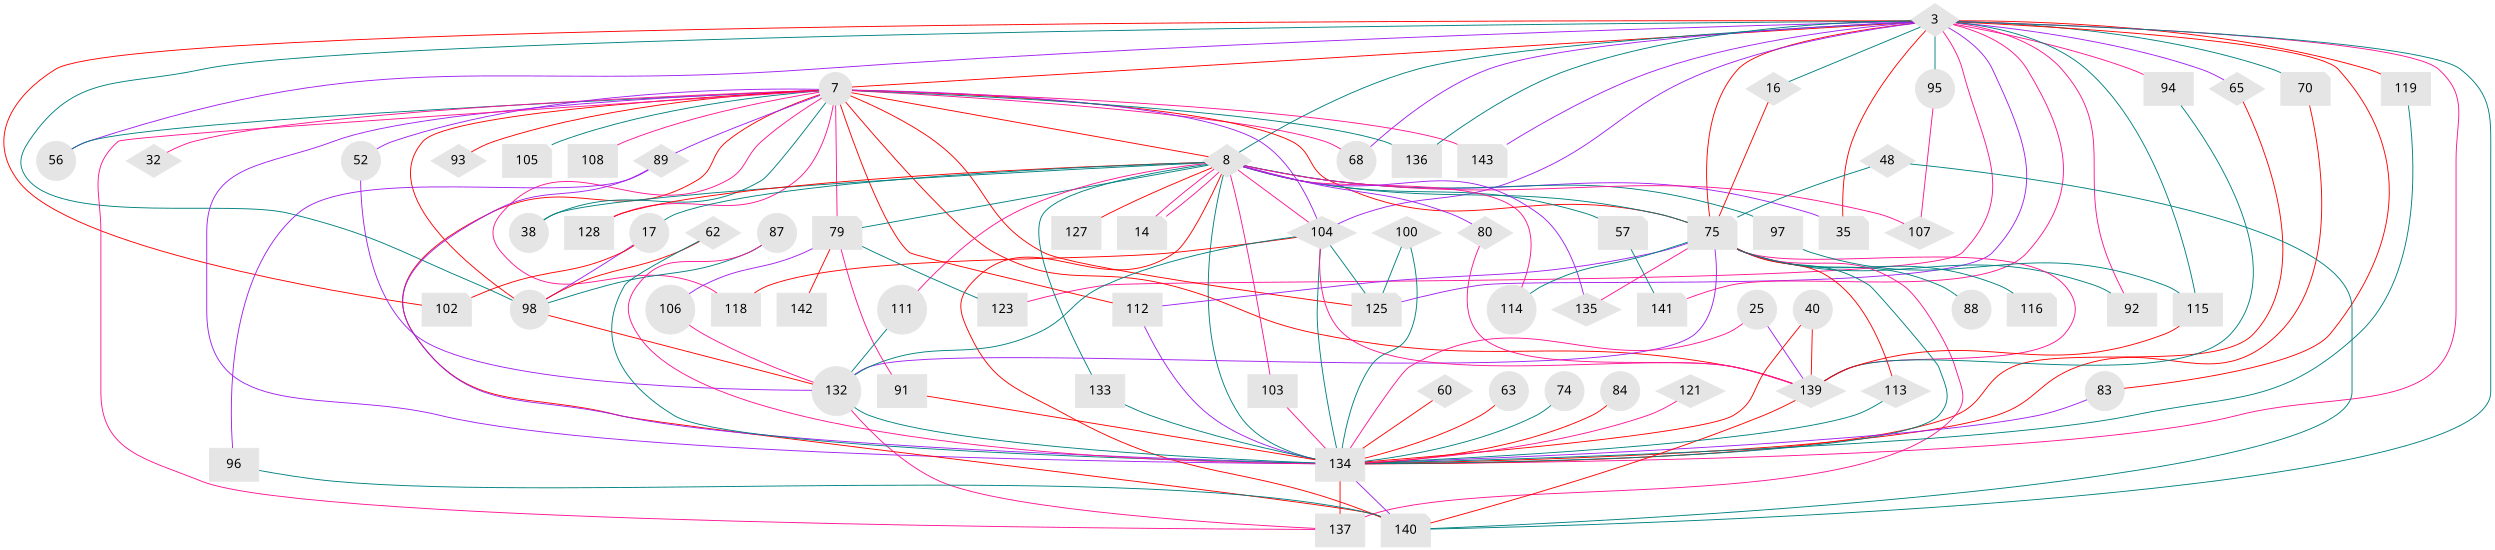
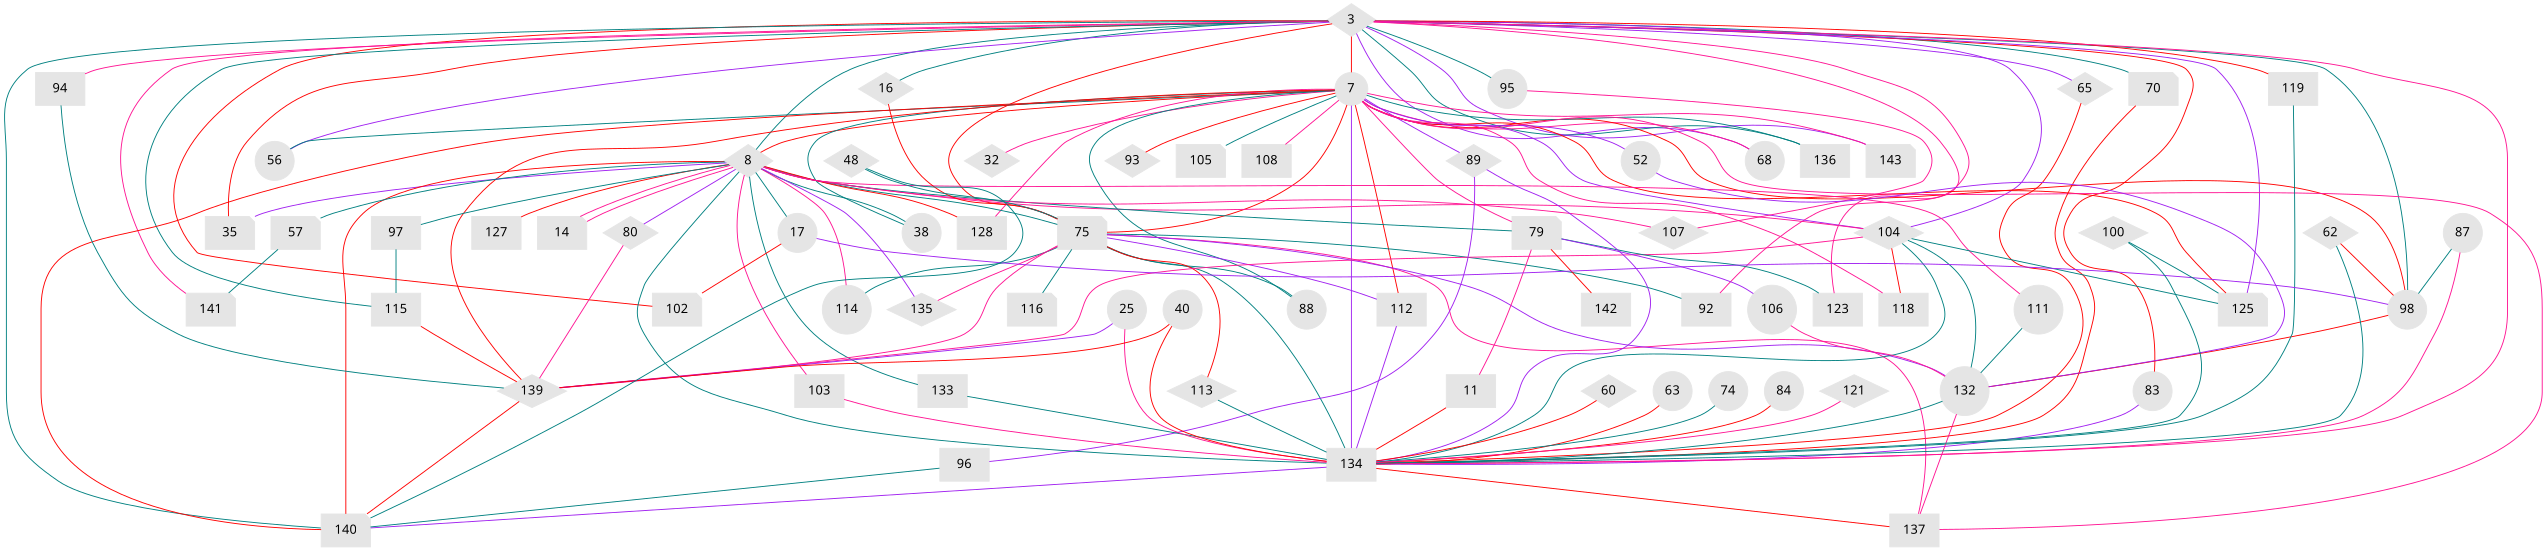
edge "7" -- "88": added
node "91": label "91" -> "11"
